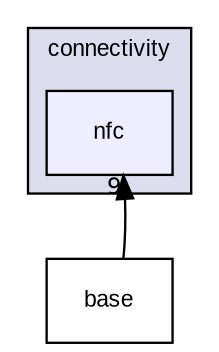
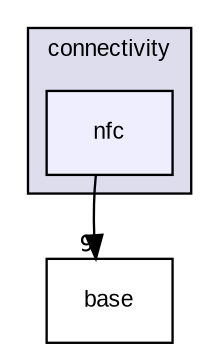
edge "base" -> "nfc": reversed
